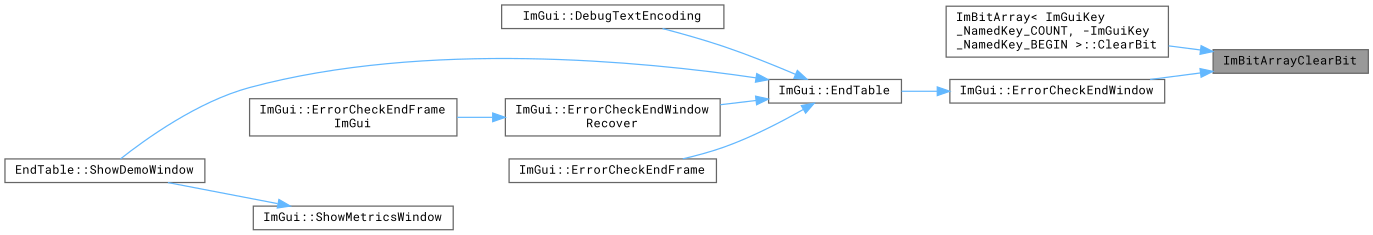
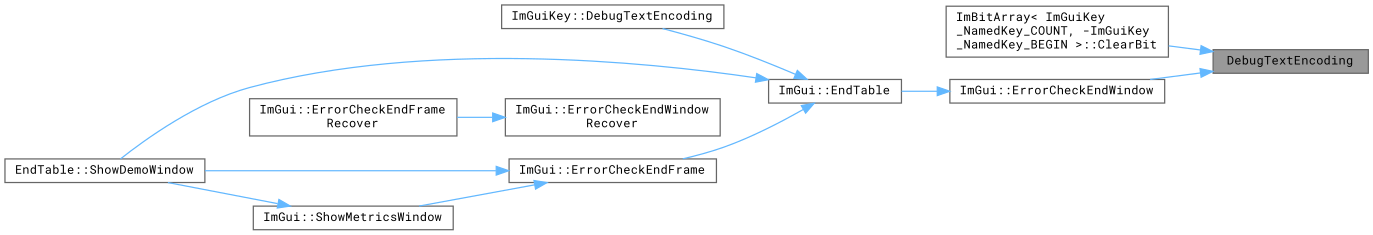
node "ImGui::DebugTextEncoding": label "ImGui::DebugTextEncoding" -> "ImGuiKey::DebugTextEncoding"
node "ImBitArrayClearBit": label "ImBitArrayClearBit" -> "DebugTextEncoding"
edge "ImGui::ErrorCheckEndWindow Recover" -> "ImGui::EndTable": removed
node "ImGui::ErrorCheckEndFrame ImGui": label "ImGui::ErrorCheckEndFrame ImGui" -> "ImGui::ErrorCheckEndFrame Recover"
edge "EndTable::ShowDemoWindow" -> "ImGui::ErrorCheckEndFrame": added
edge "ImGui::ShowMetricsWindow" -> "ImGui::ErrorCheckEndFrame": added
